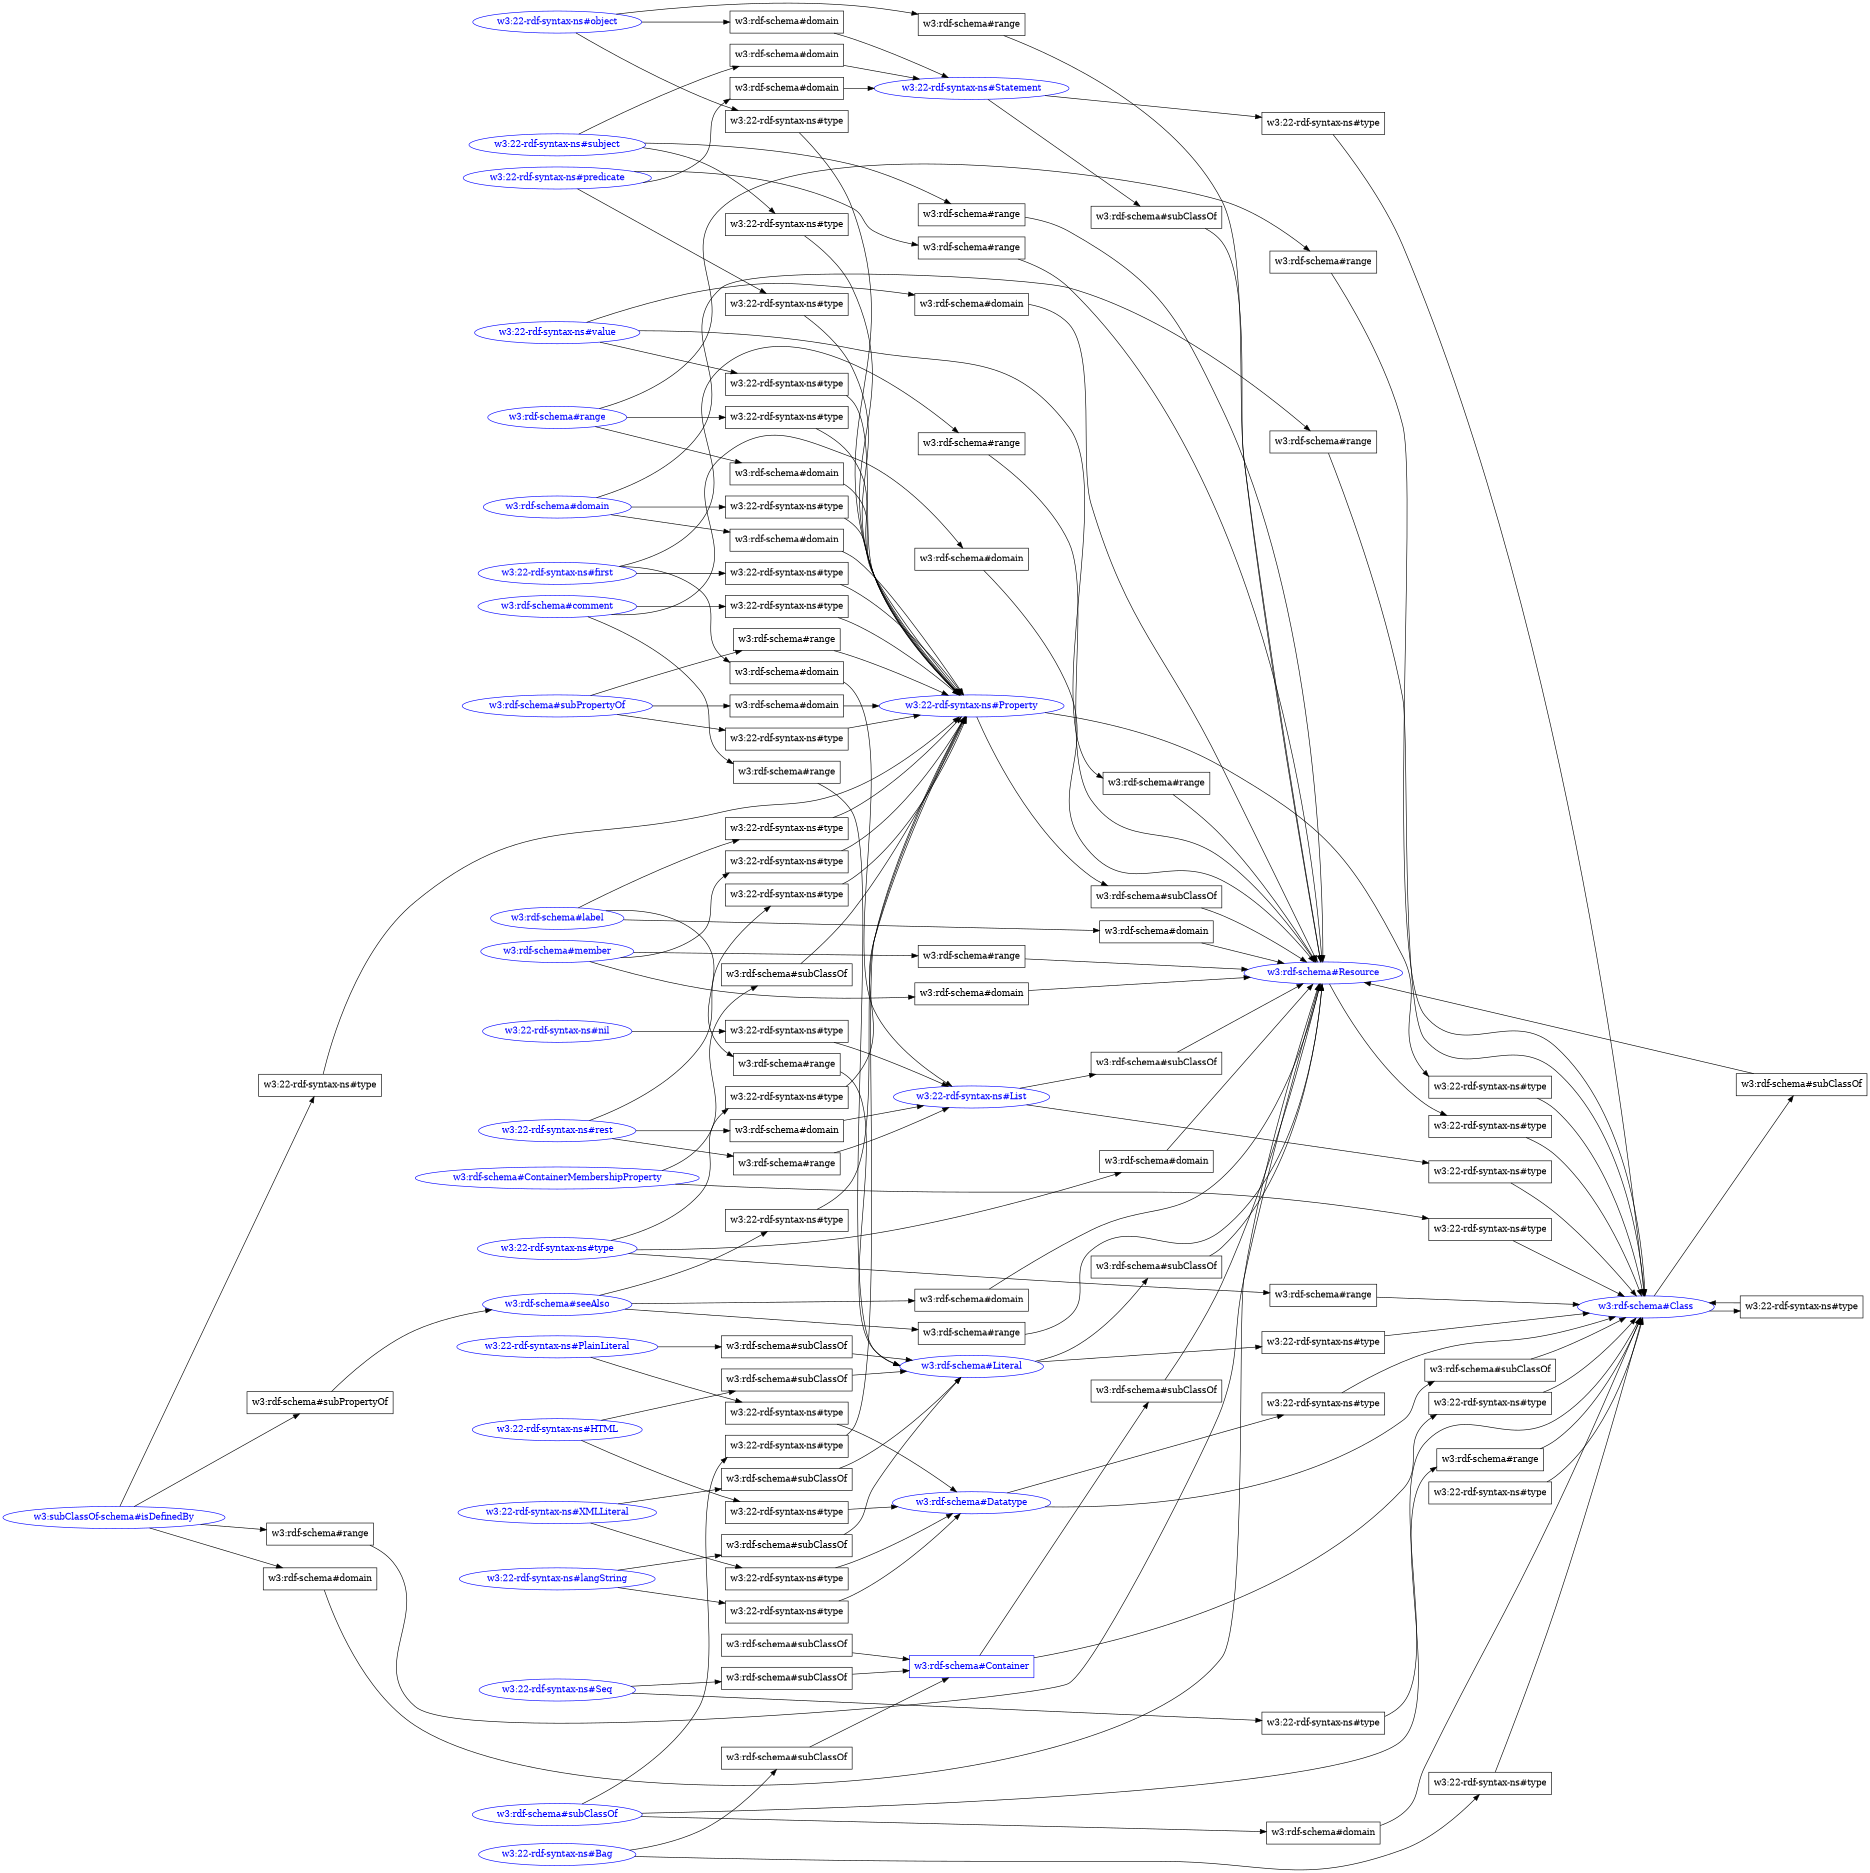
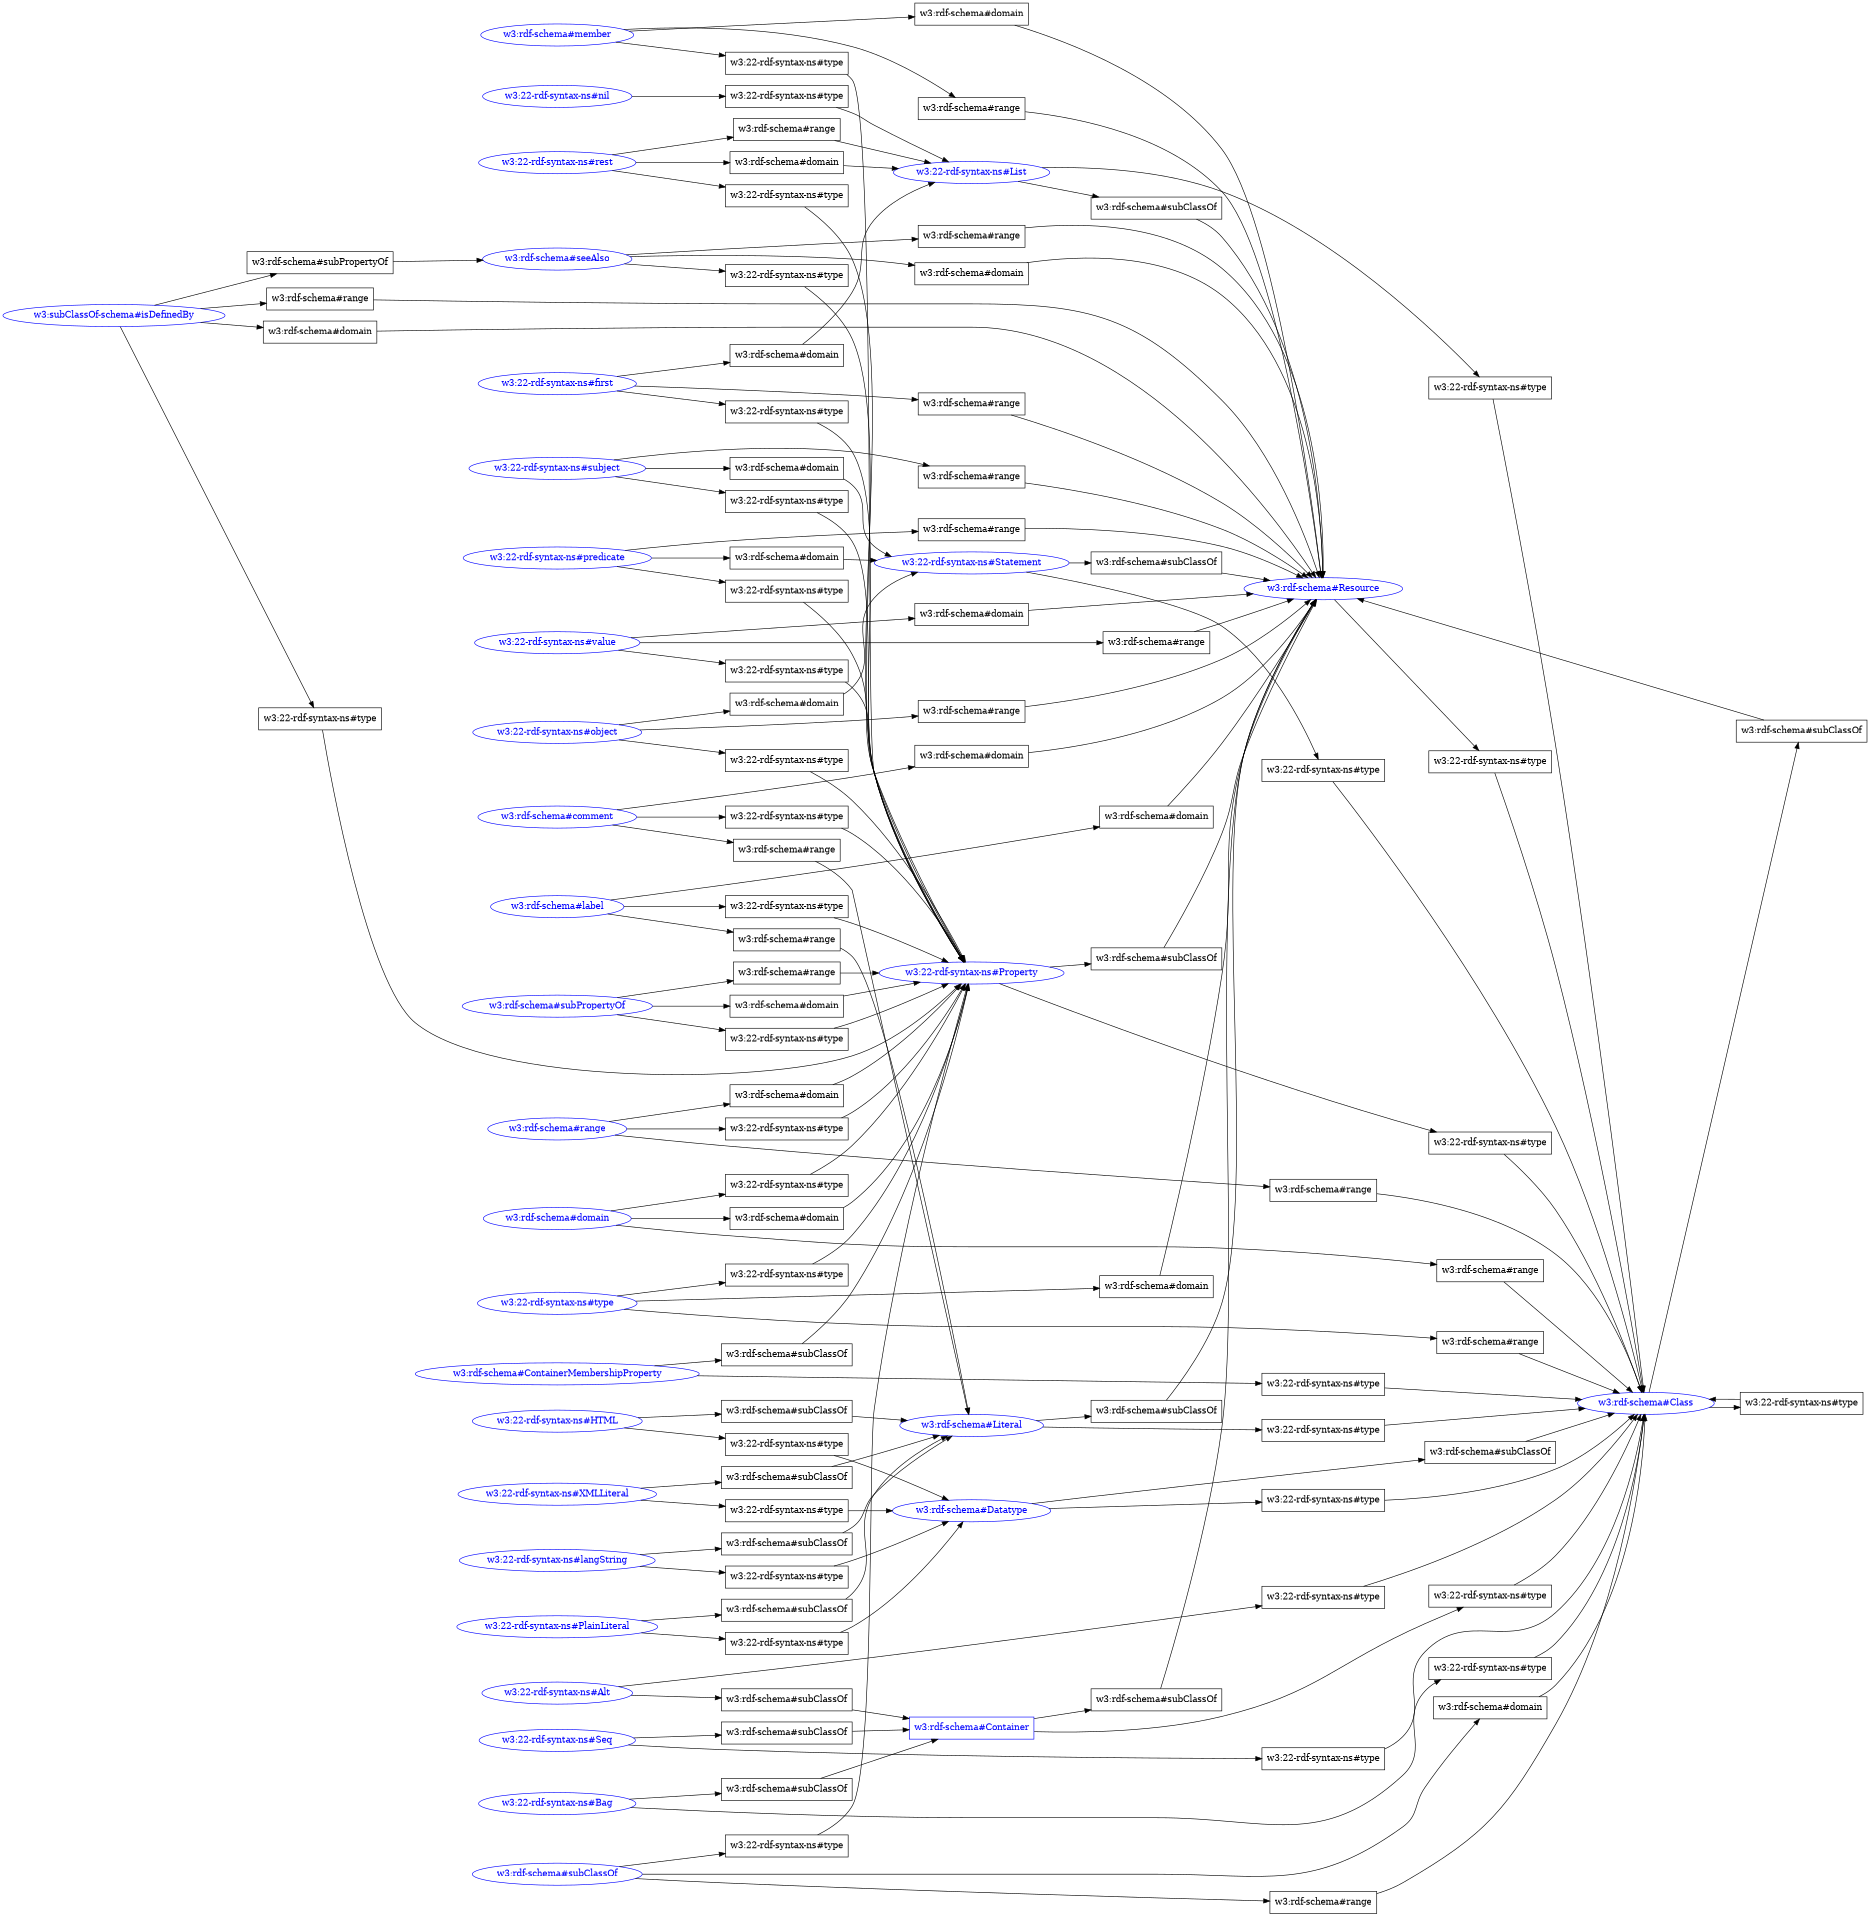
node "w3:22-rdf-syntax-ns#Alt": added
